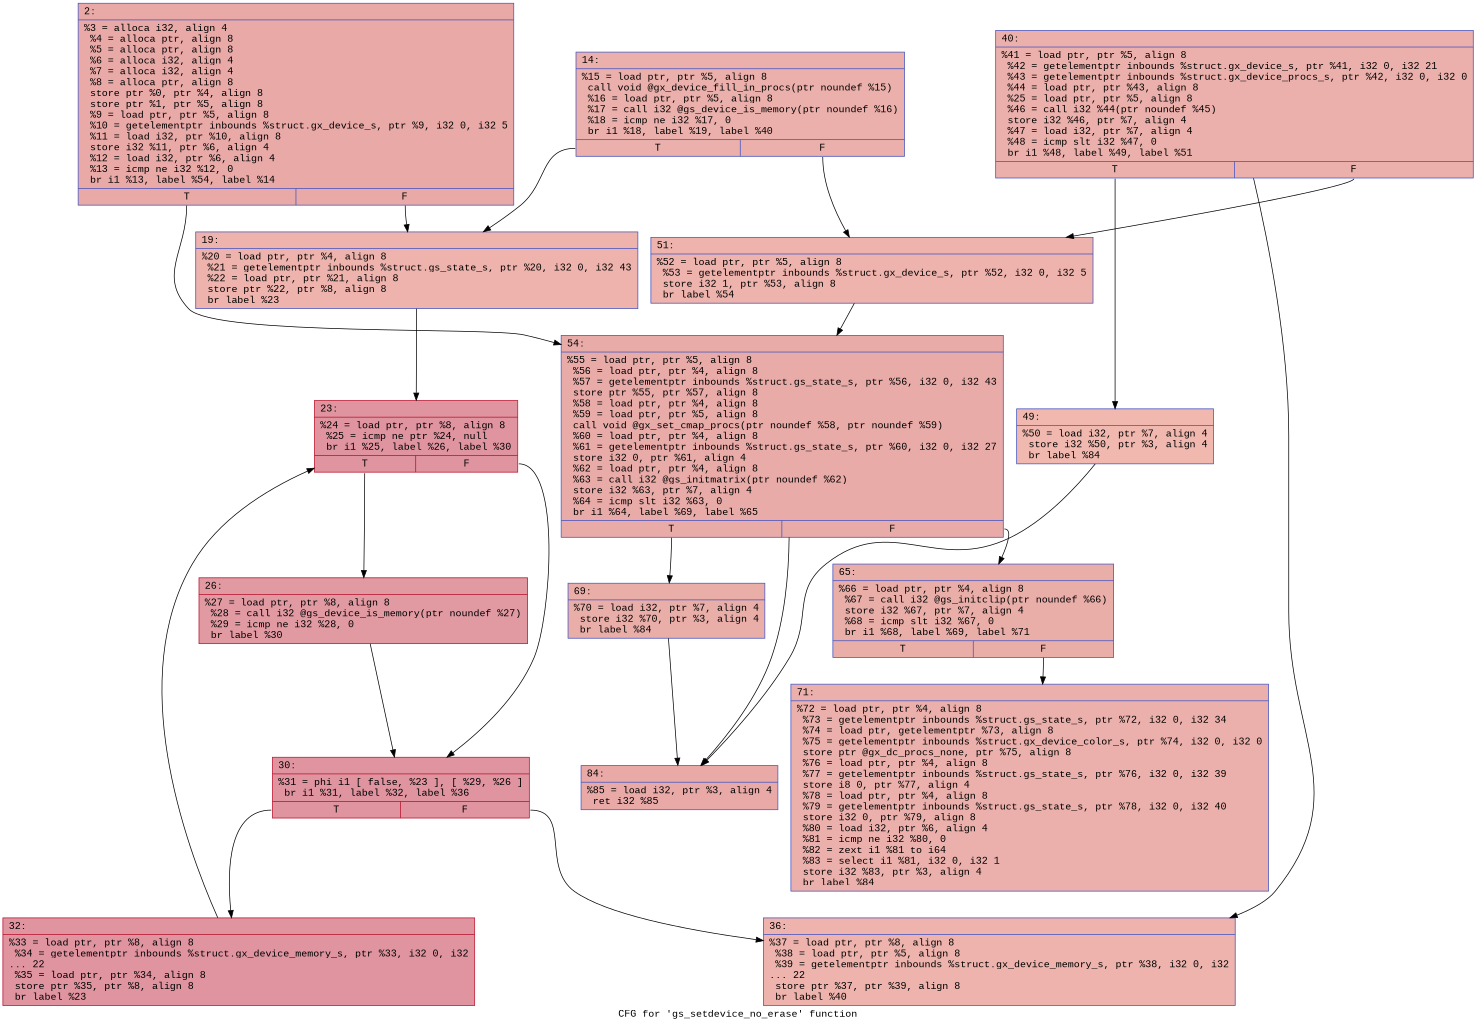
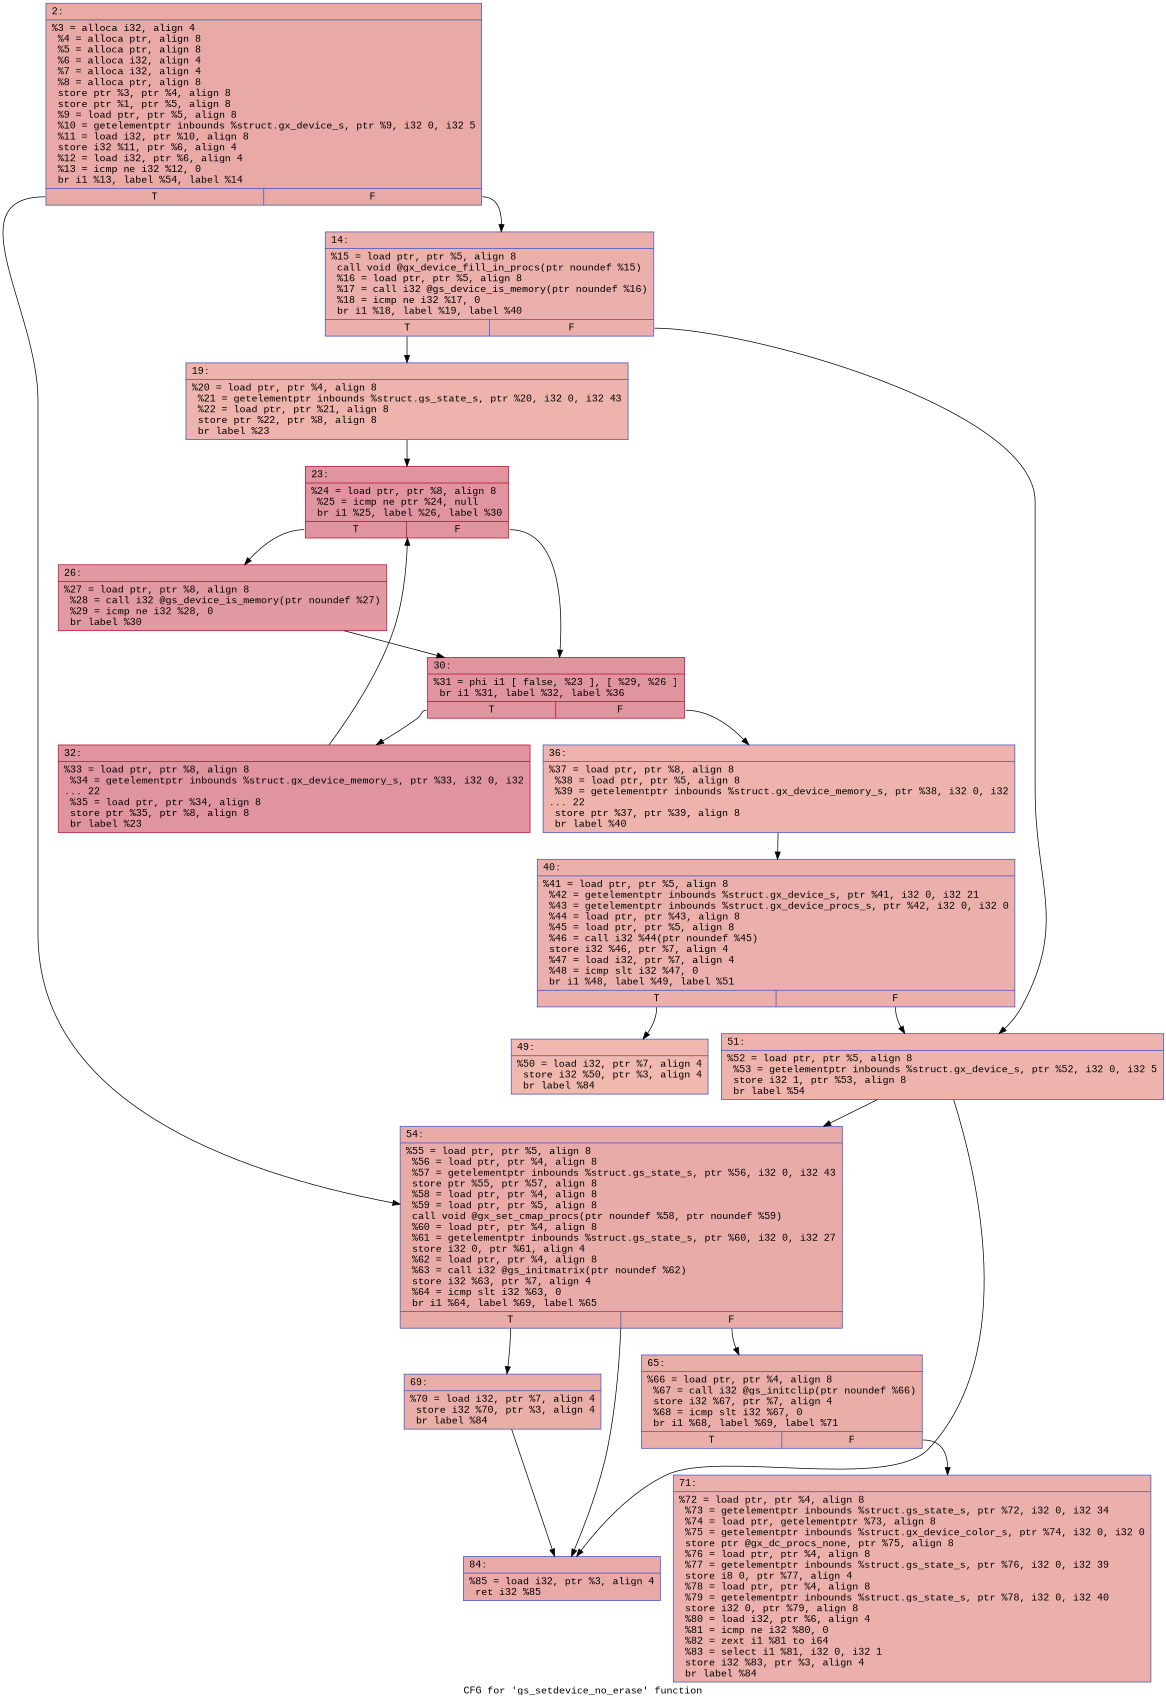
node "2:": text "store ptr %0, ptr %4, align 8" -> "store ptr %3, ptr %4, align 8"
node "40:": text "%25 = load ptr, ptr %5, align 8" -> "%45 = load ptr, ptr %5, align 8"
edge "2:" -> "19:": now "2:" -> "14:"
edge "49:" -> "84:": now "51:" -> "84:"
edge "40:" -> "36:": reversed
